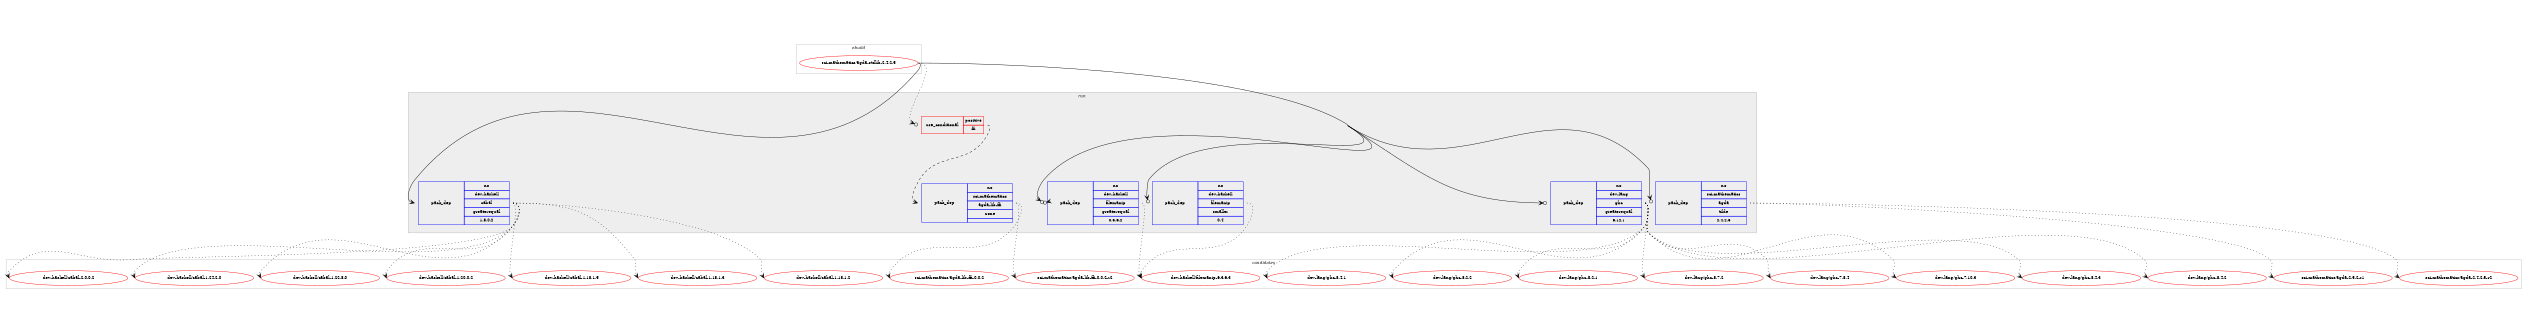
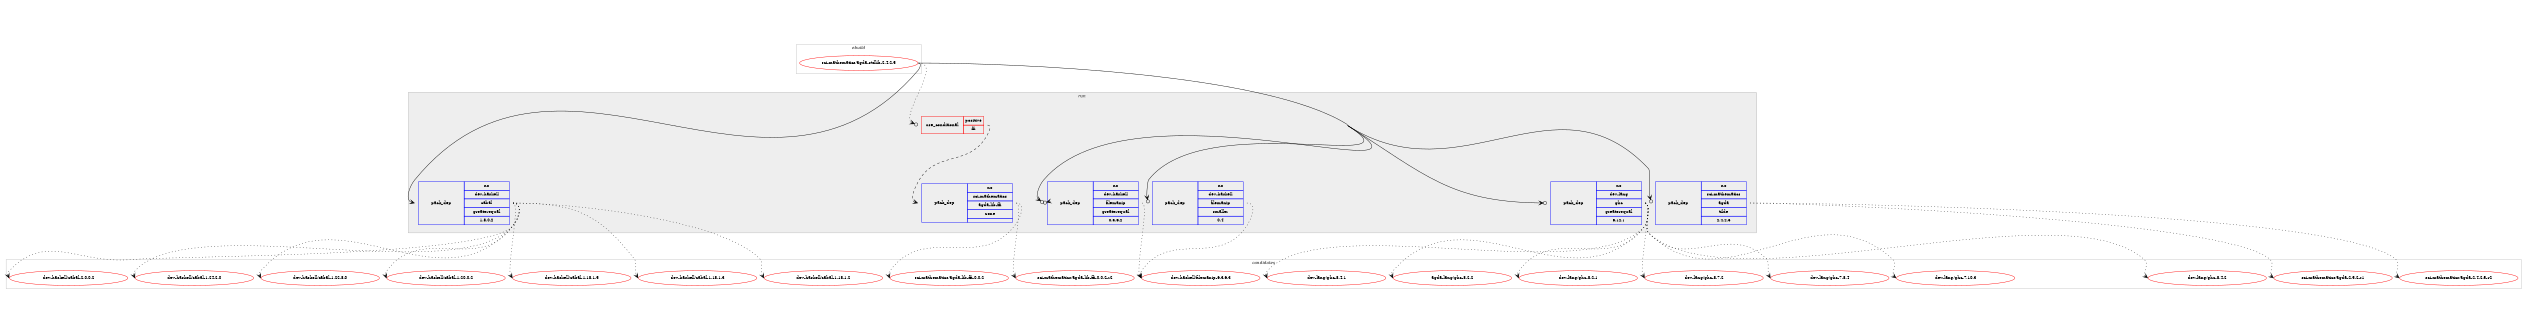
node "dev-lang/ghc-8.2.2": label "dev-lang/ghc-8.2.2" -> "agda-lang/ghc-8.2.2"
node "dev-lang/ghc-8.4.3": removed
